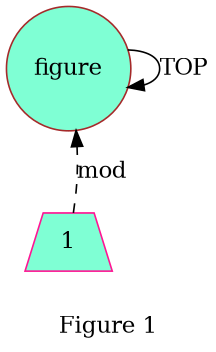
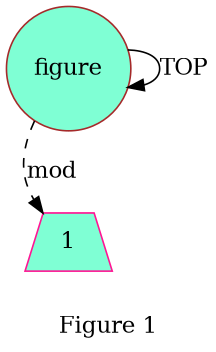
edge "1" -> "figure": reversed
